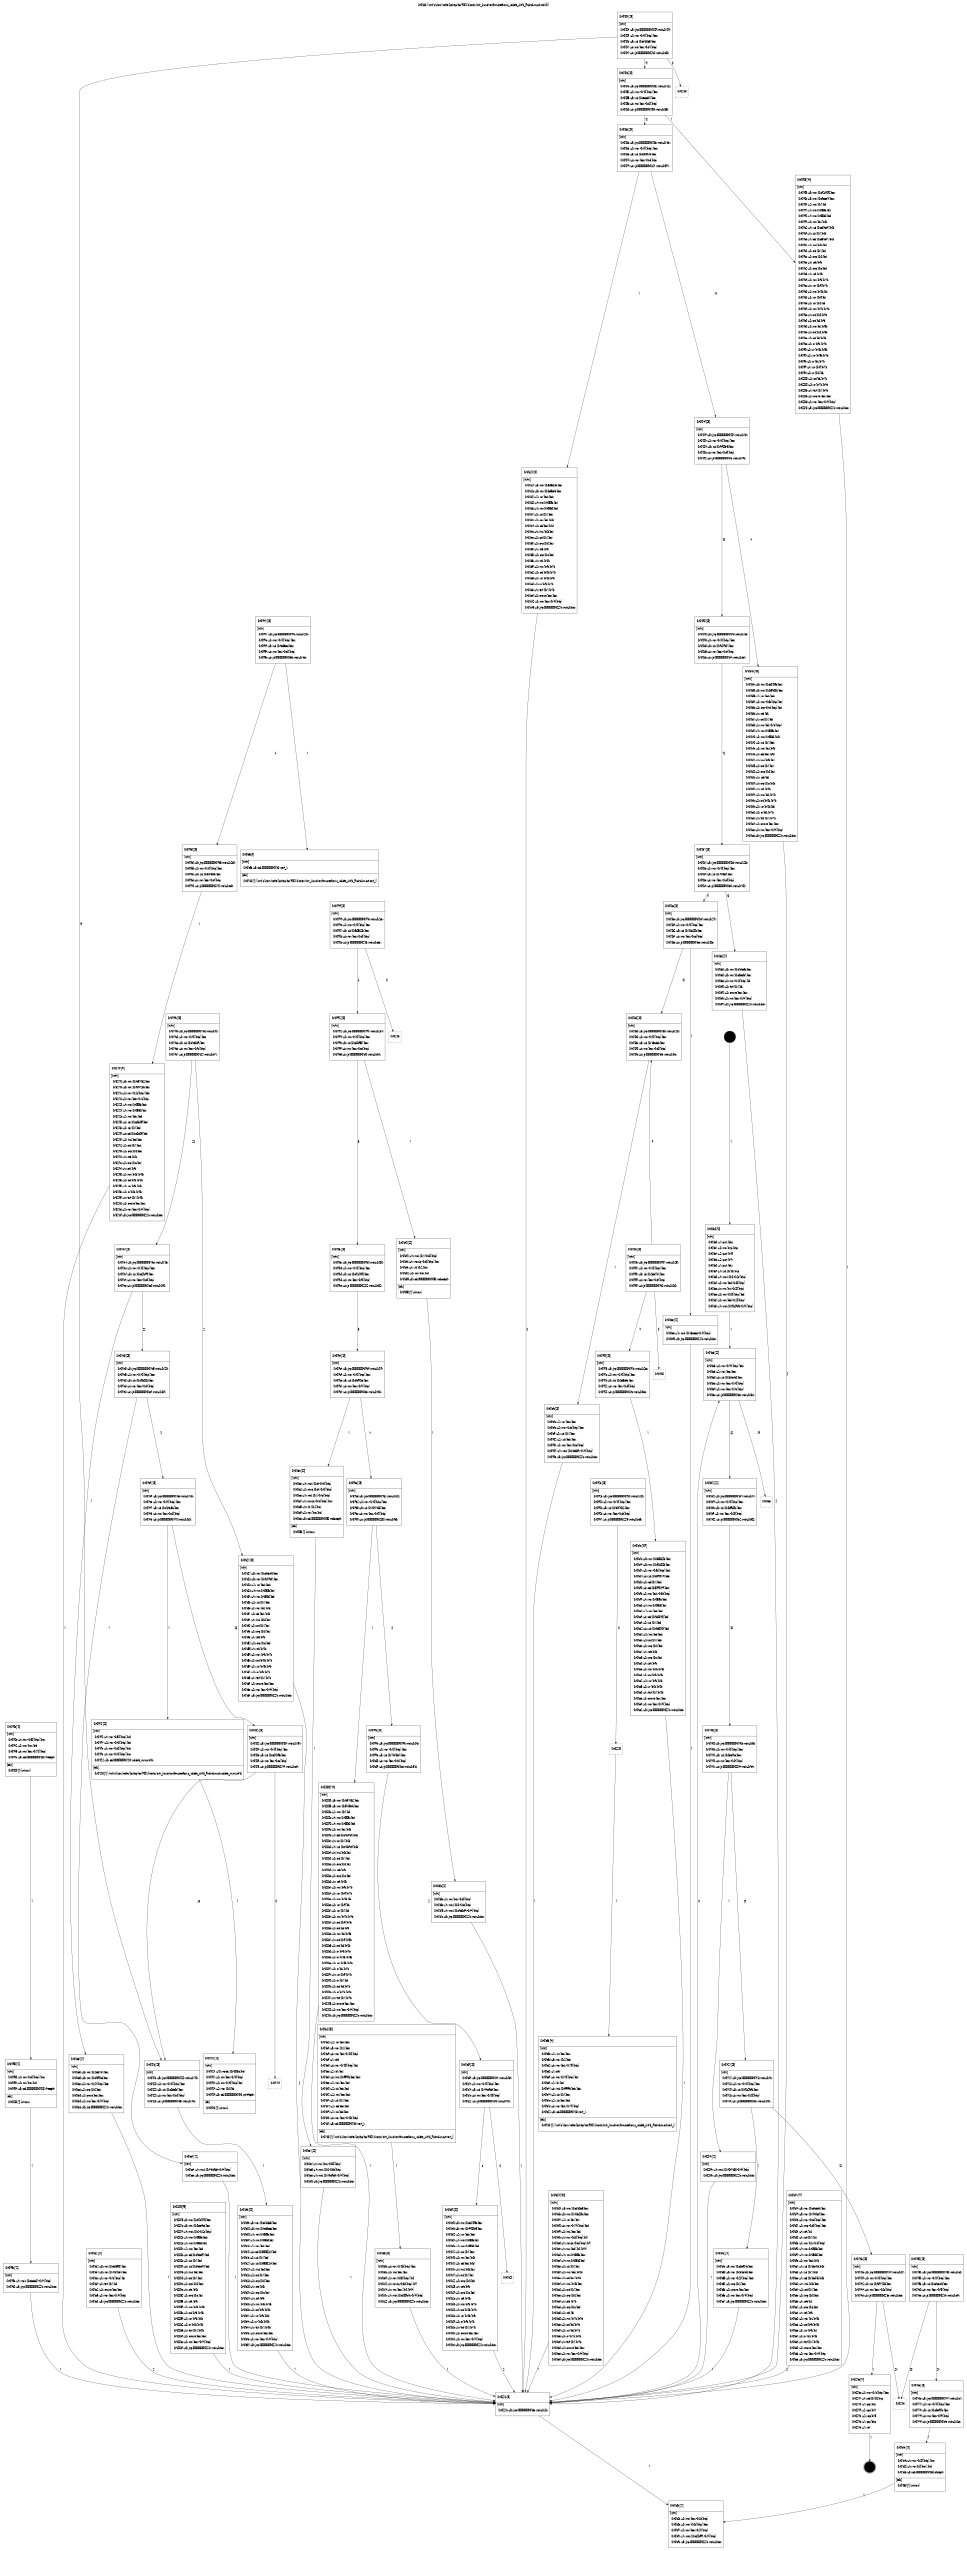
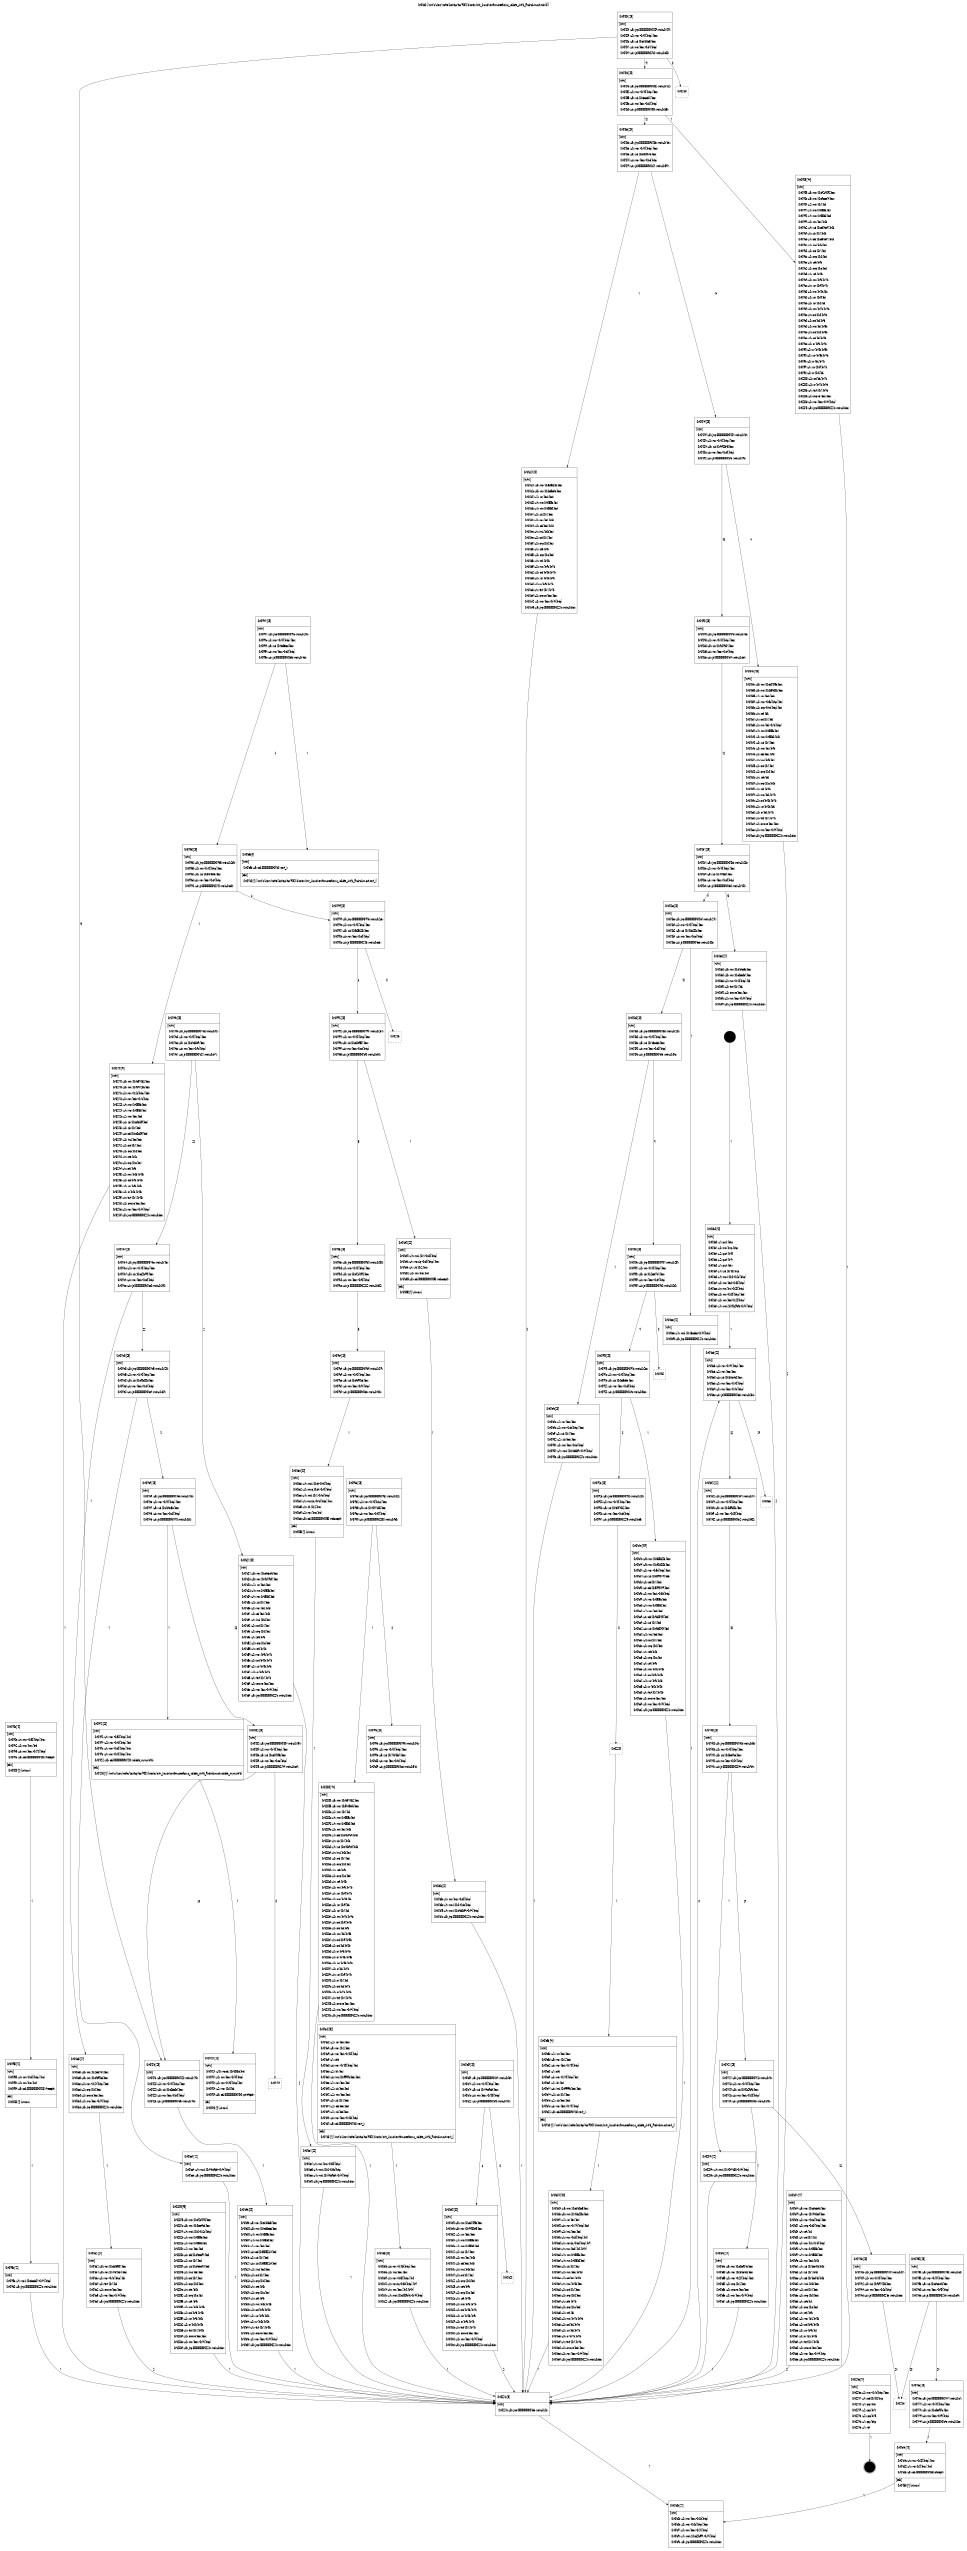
edge "0x401960 [25]" -> "0x401979 [25]": added, label "6"
edge "0x4018fc [25]" -> "0x4018e3 [25]": reversed
edge "0x4019c4 [25]" -> "0x4019dd [25]": removed, label "4"
edge "0x401915 [25]" -> "0x40192e [25]": added, label "8"
edge "0x4019f6 [25]" -> "0x401a0f [25]": removed, label "2"
edge "0x401e5b [44]" -> "0x401e87 [103]": added, label "1"
edge "0x40173a [25]" -> "0x40216e [17]": removed, label "1"
edge "0x401aa0 [27]" -> "0x40221c [5]": now "0x401aa0 [27]" -> "0x401bb2 [27]"
